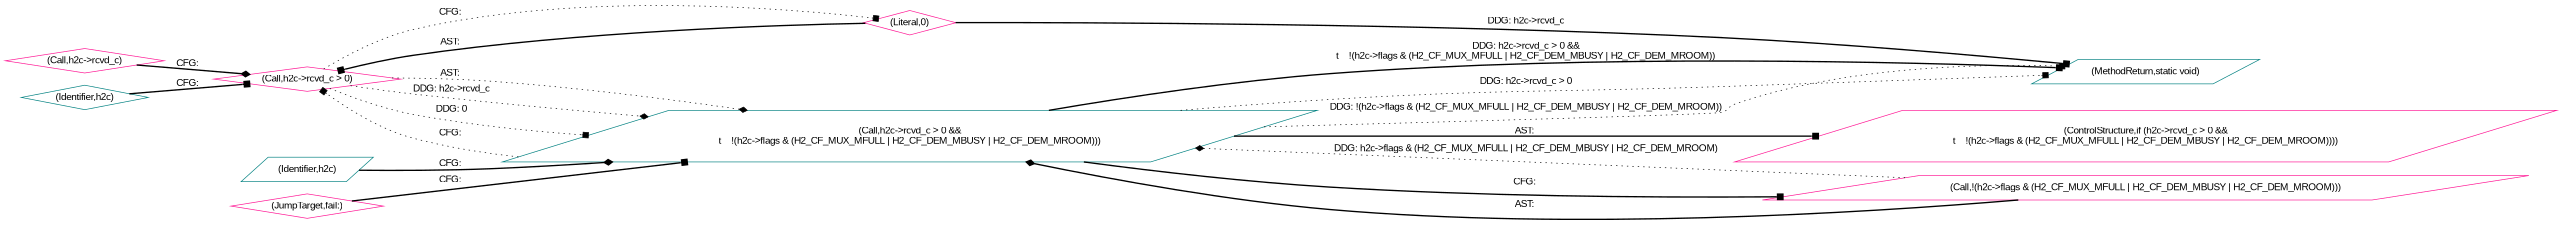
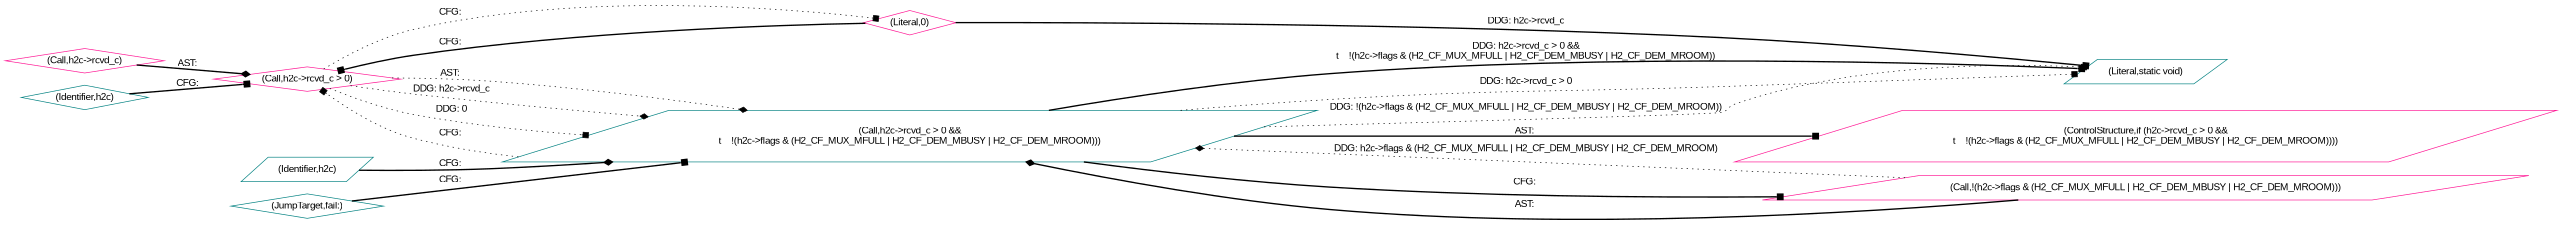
edge "(Literal,0)" -> "(Call,h2c->rcvd_c > 0)": label "AST: " -> "CFG: "
edge "(Call,h2c->rcvd_c)" -> "(Call,h2c->rcvd_c > 0)": label "CFG: " -> "AST: "
node "(MethodReturn,static void)": label "(MethodReturn,static void)" -> "(Literal,static void)"
node "(JumpTarget,fail:)": color deeppink -> teal
